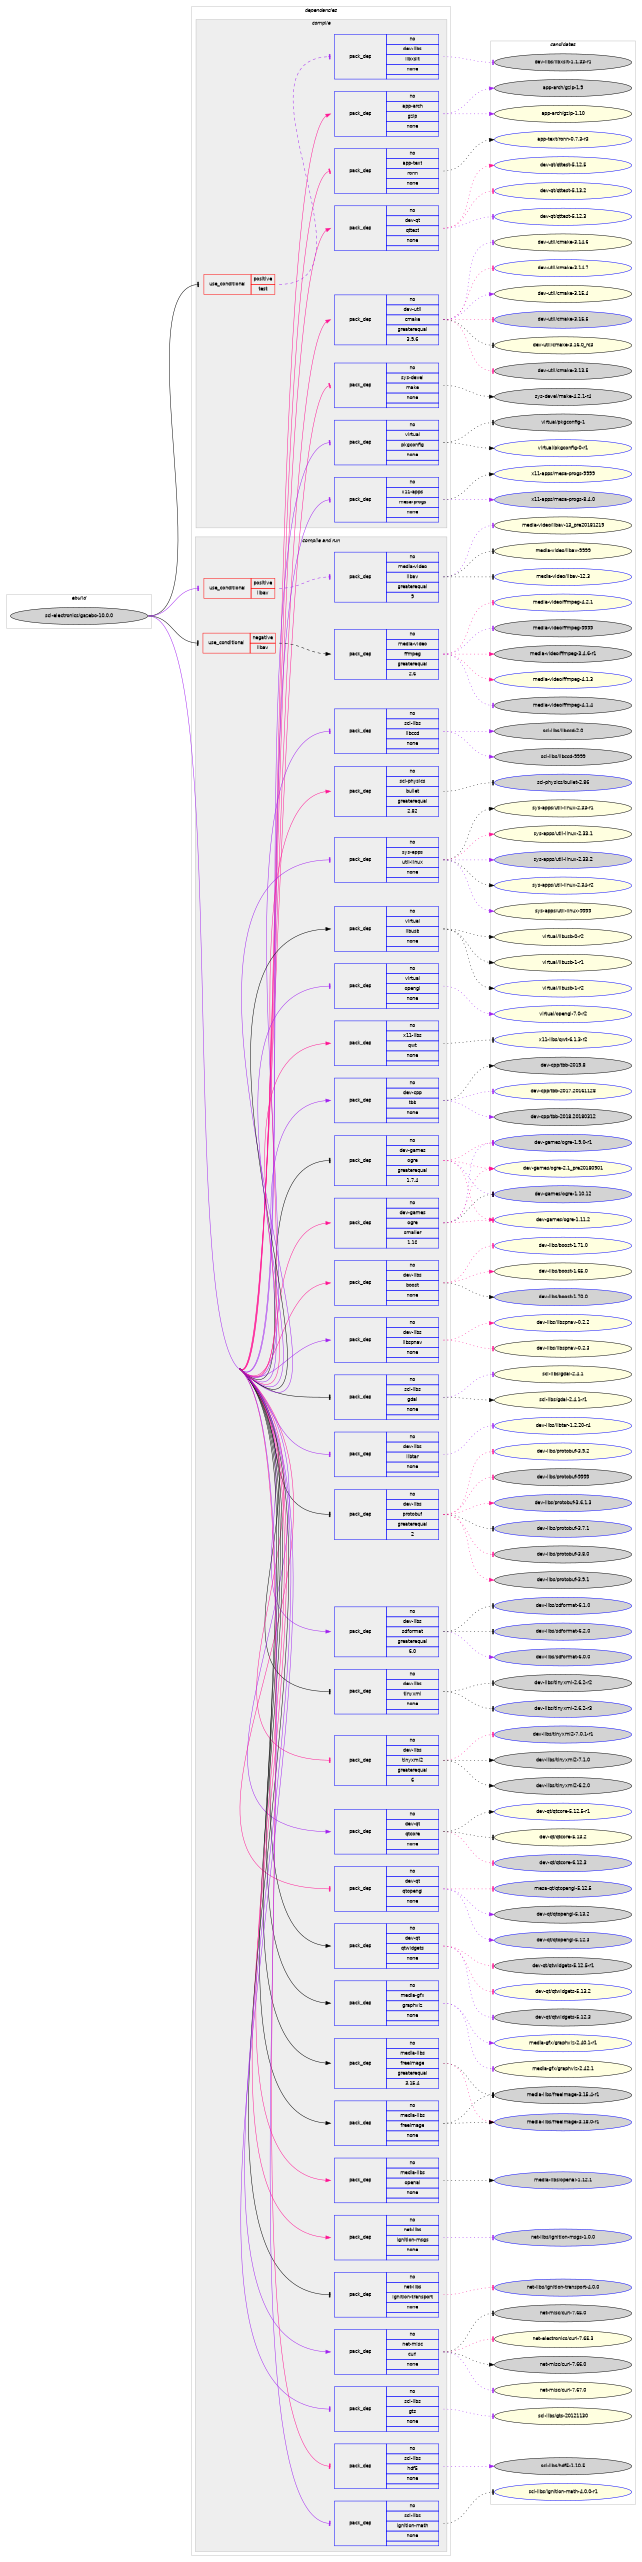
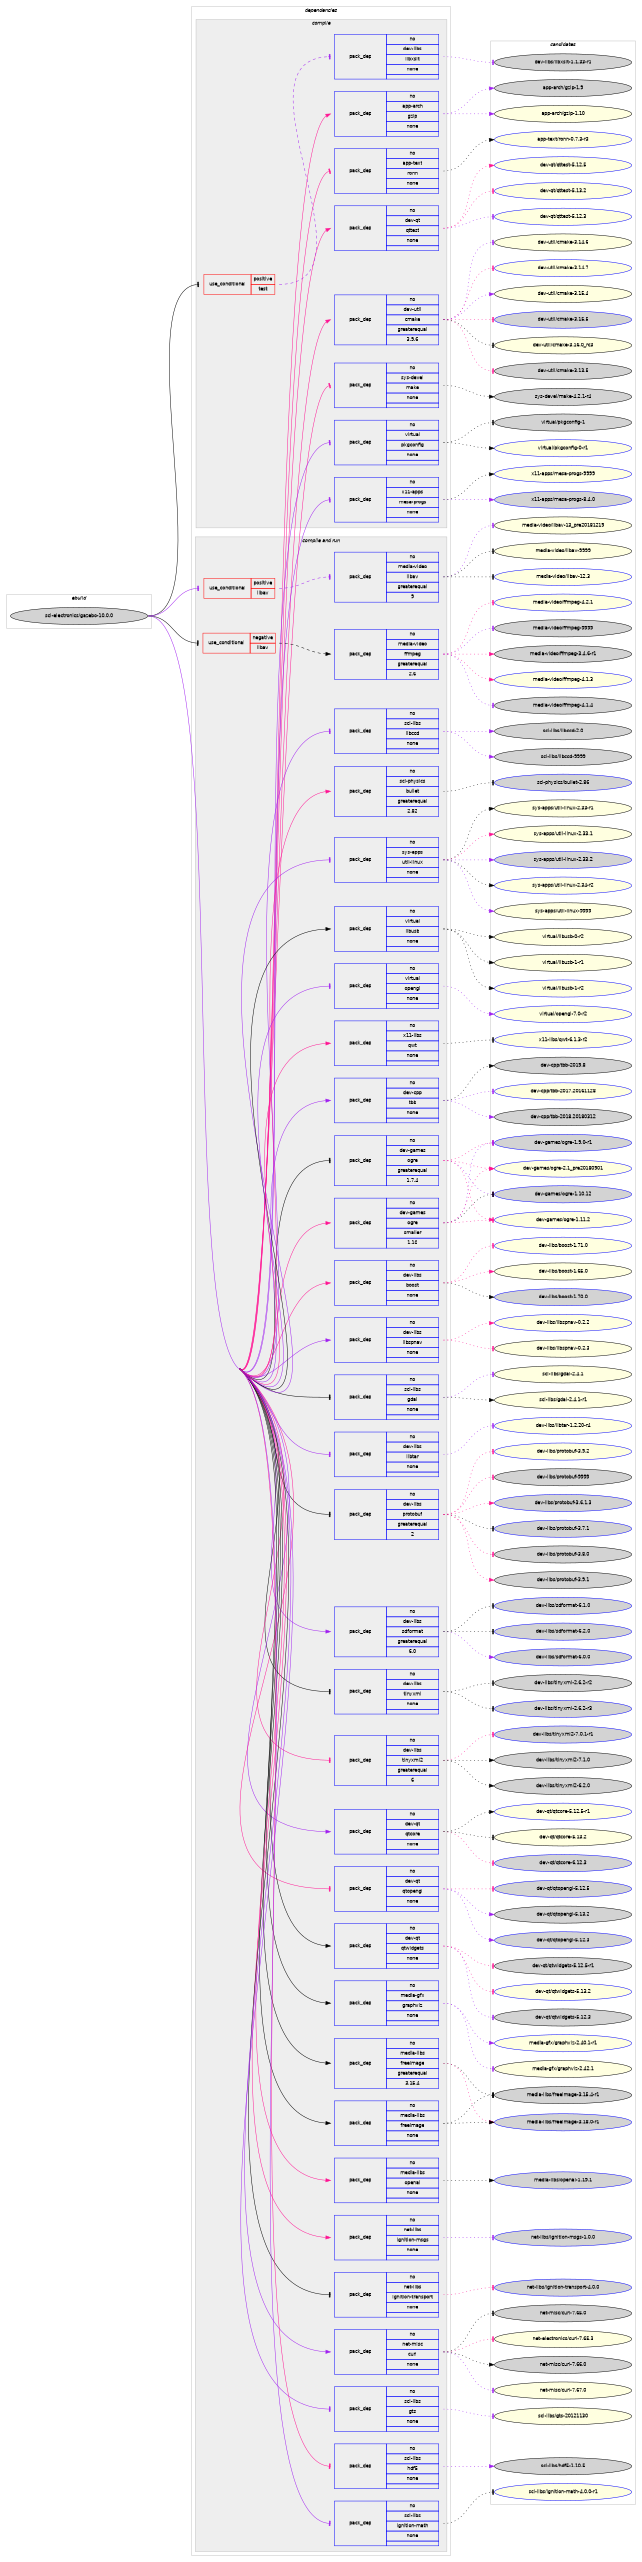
node "mesa-qt/qtopengl-5.12.5": label "mesa-qt/qtopengl-5.12.5" -> "dev-qt/qtopengl-5.12.5"
node "media-libs/openal-1.12.1": label "media-libs/openal-1.12.1" -> "media-libs/openal-1.19.1"
